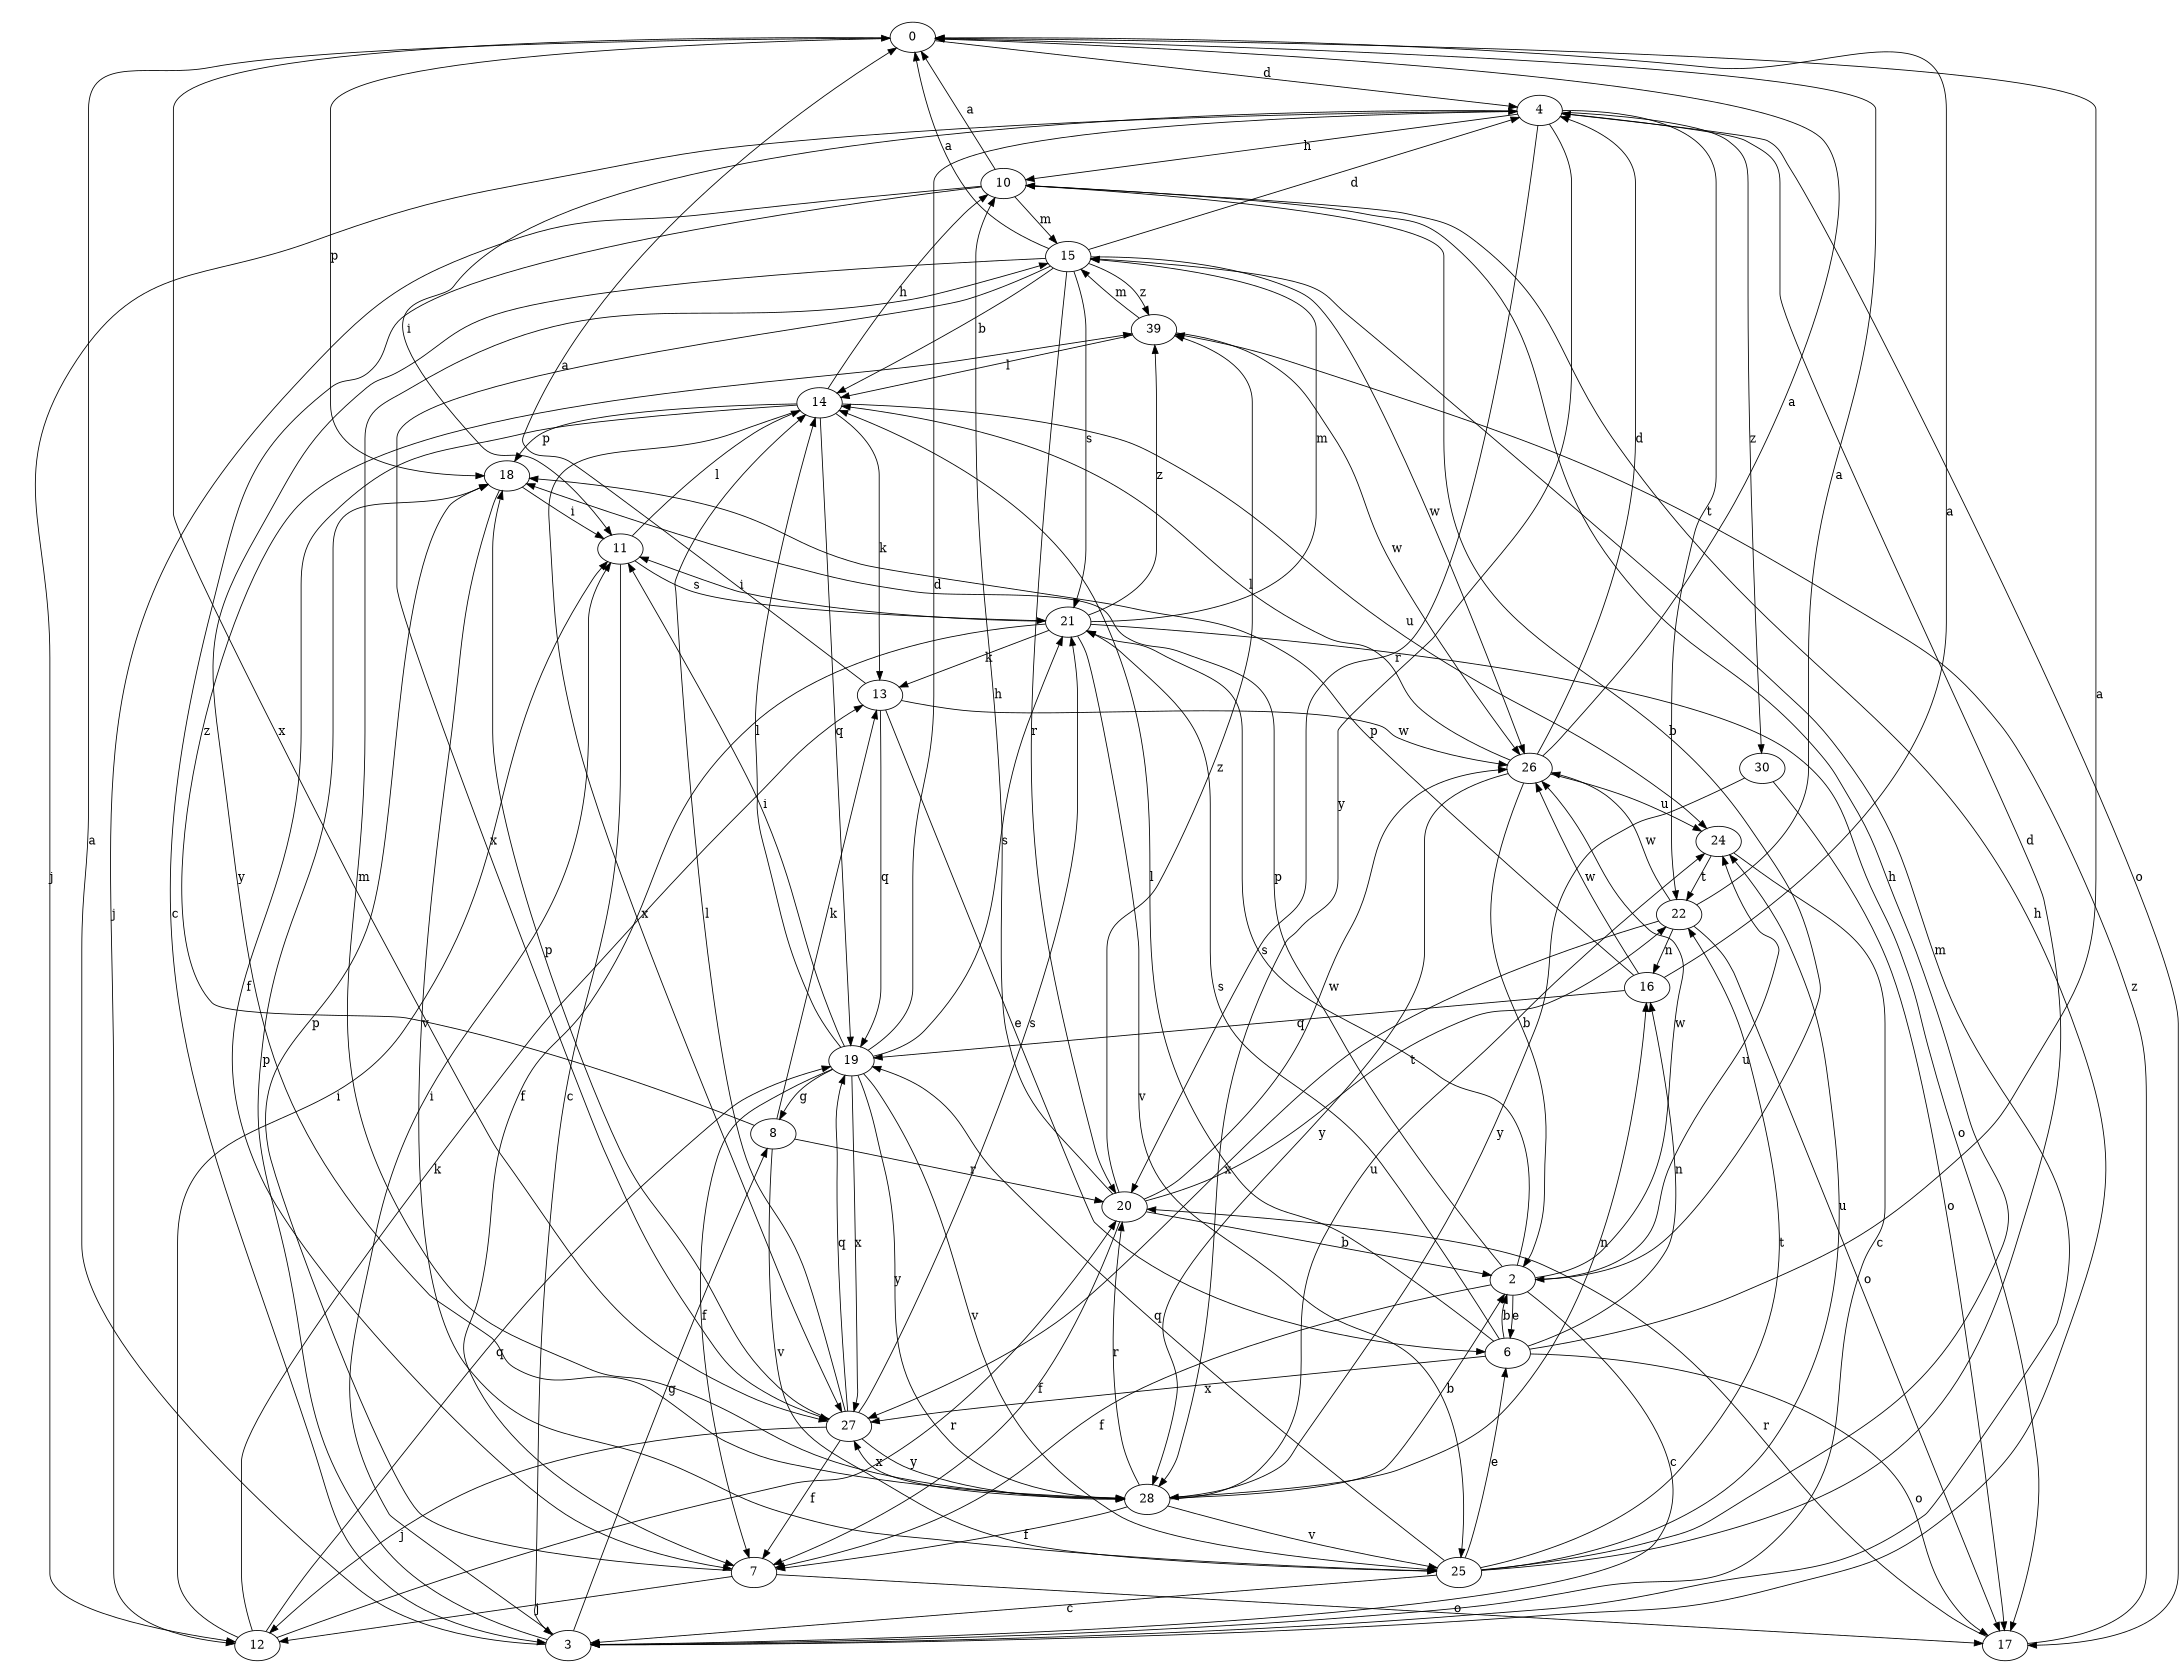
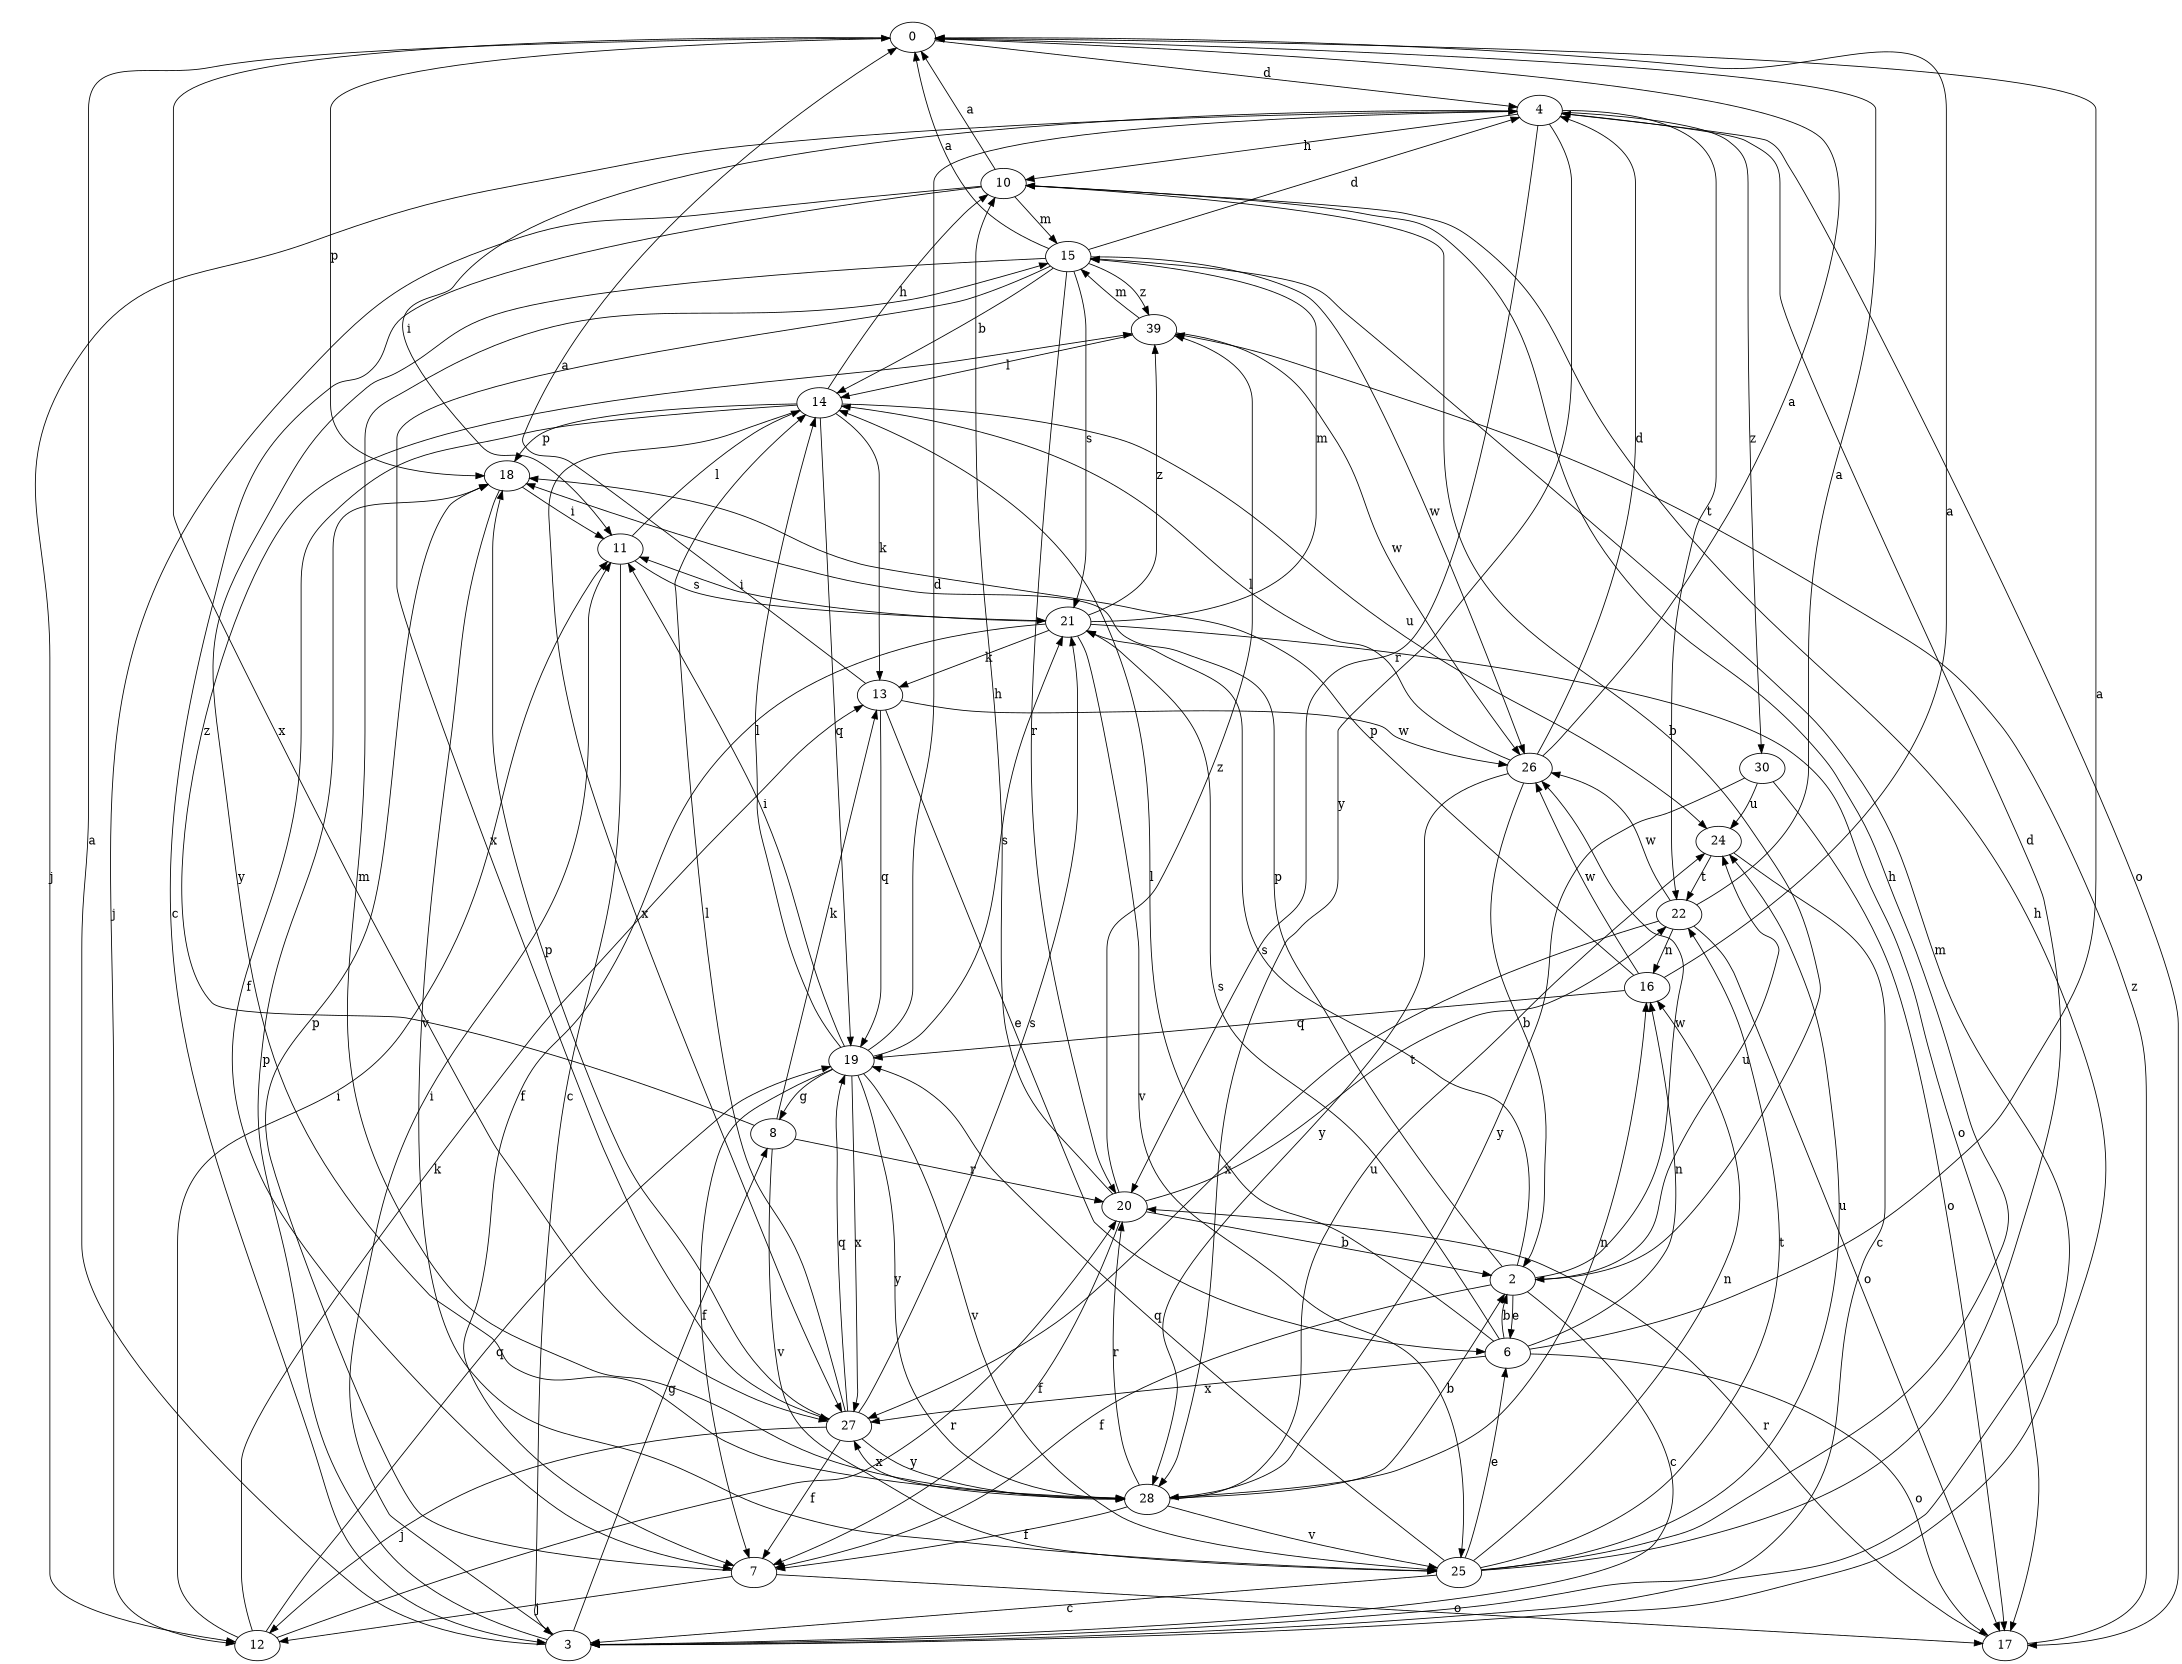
edge "26" -> "24": now "30" -> "24"
edge "20" -> "26": removed, label "w"
edge "25" -> "16": added, label "n"
